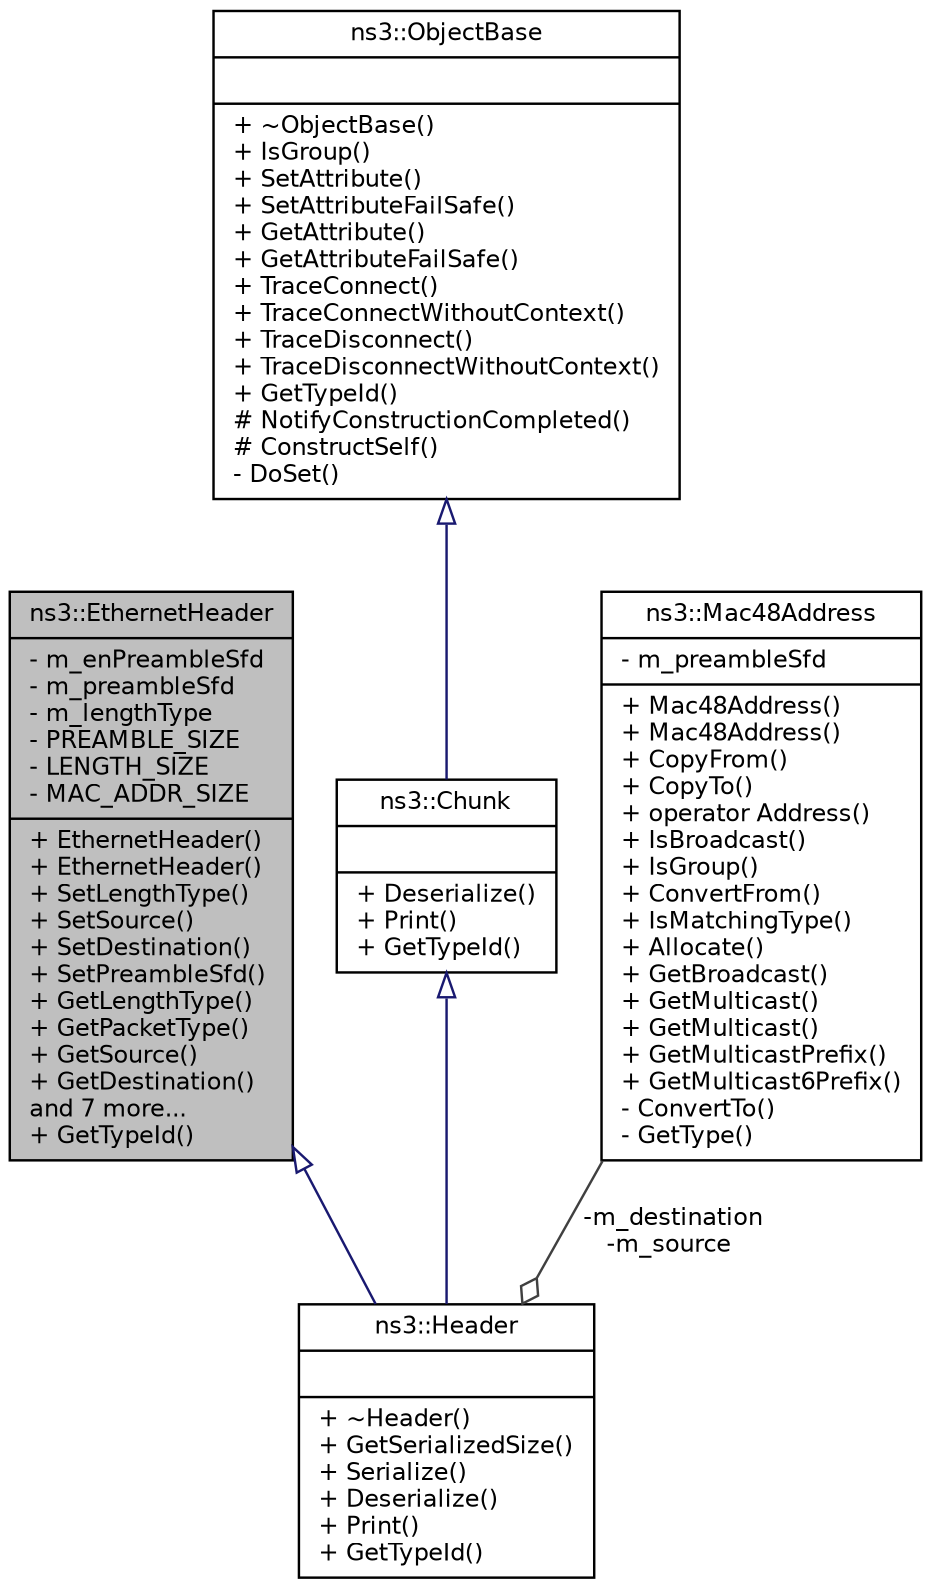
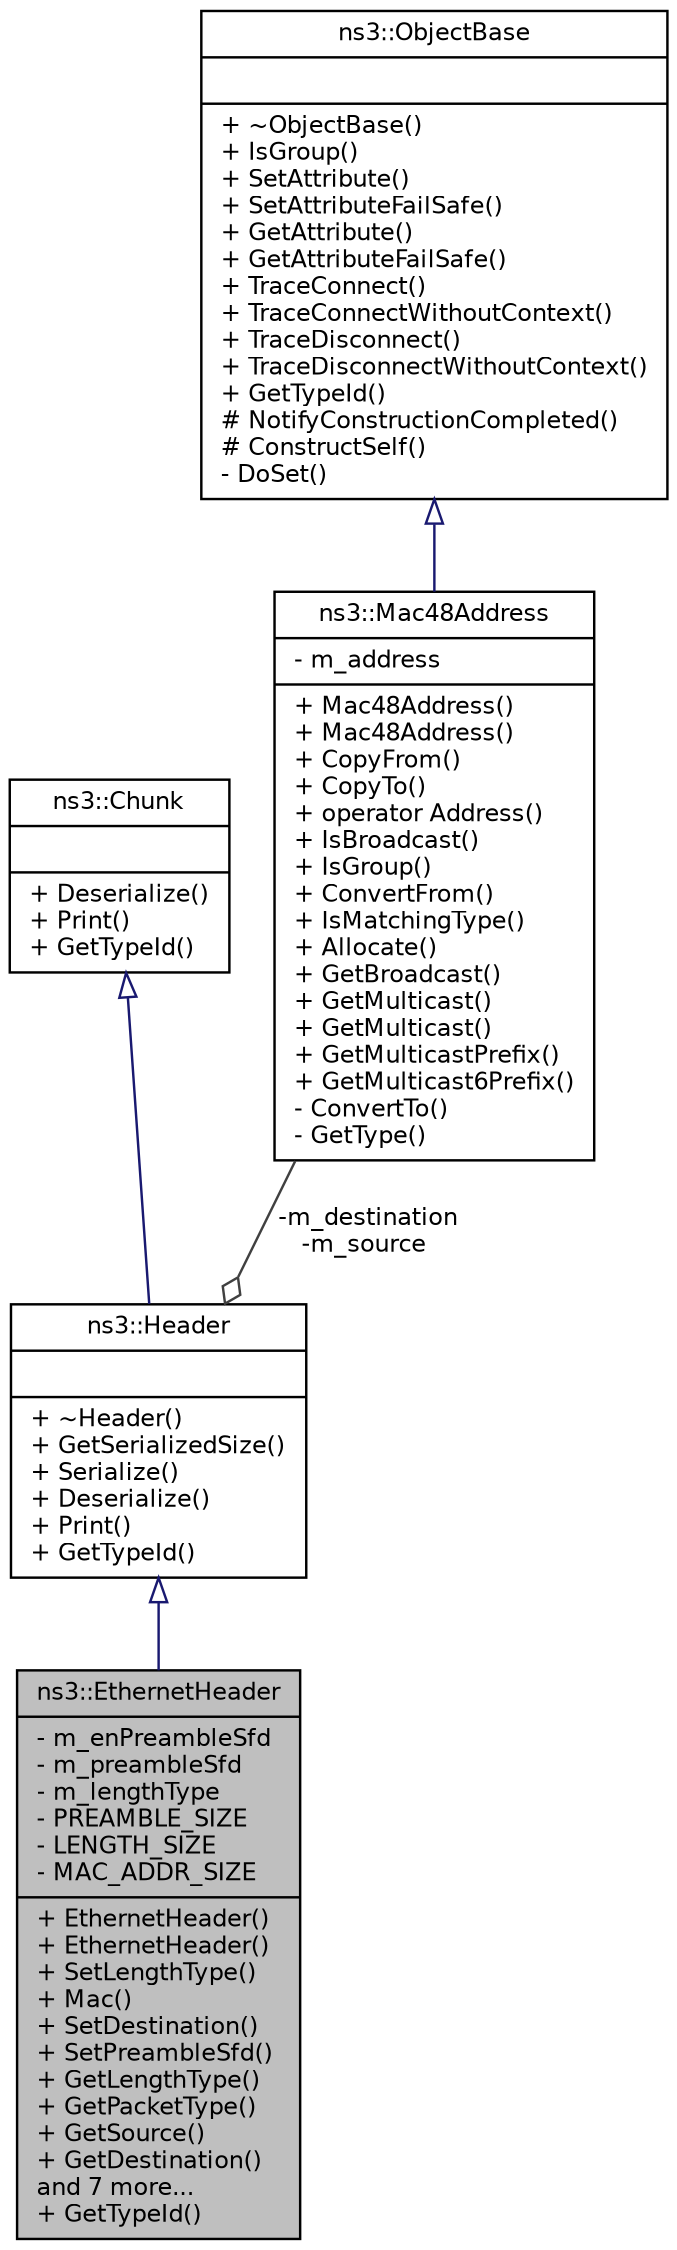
edge "ns3::Chunk" -> "ns3::ObjectBase": now "ns3::Mac48Address" -> "ns3::ObjectBase"
node "ns3::Mac48Address": text "- m_preambleSfd" -> "- m_address"
node "ns3::EthernetHeader": text "+ SetSource()" -> "+ Mac()"
edge "ns3::Header" -> "ns3::EthernetHeader": reversed
